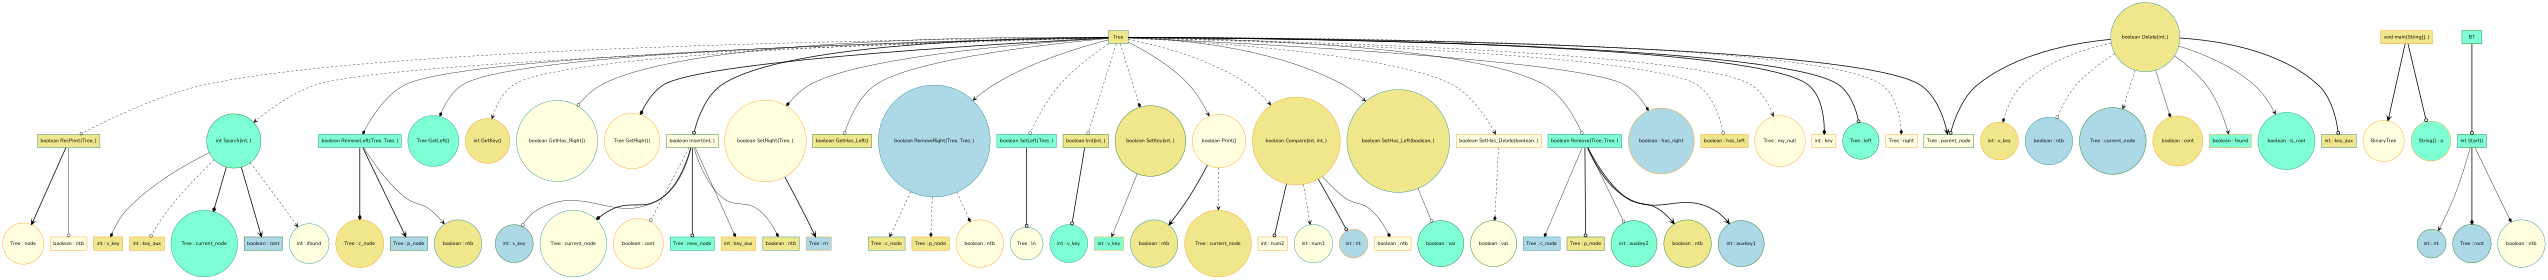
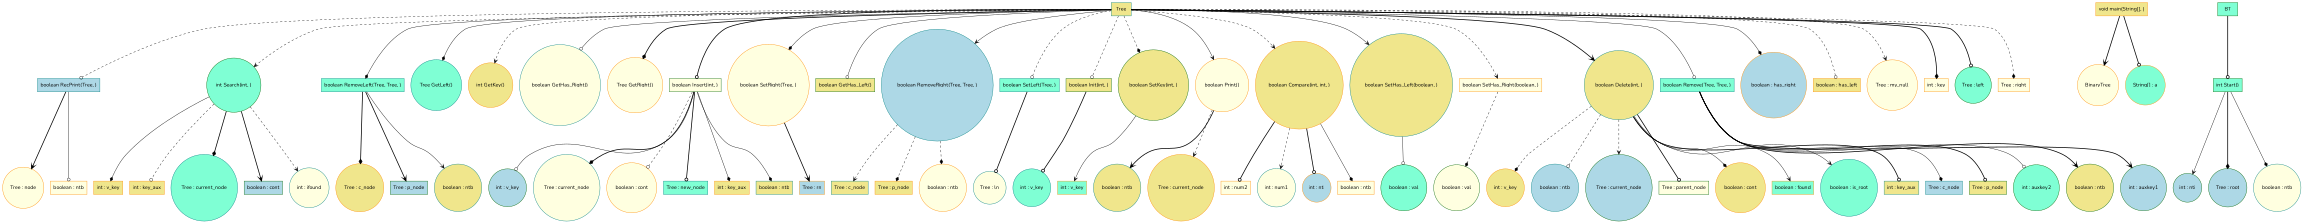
edge "Tree" -> "Tree : parent_node": now "Tree" -> "boolean Delete(int, )"
node "boolean RecPrint(Tree, )": fillcolor khaki -> lightblue
node "boolean SetHas_Delete(boolean, )": label "boolean SetHas_Delete(boolean, )" -> "boolean SetHas_Right(boolean, )"
